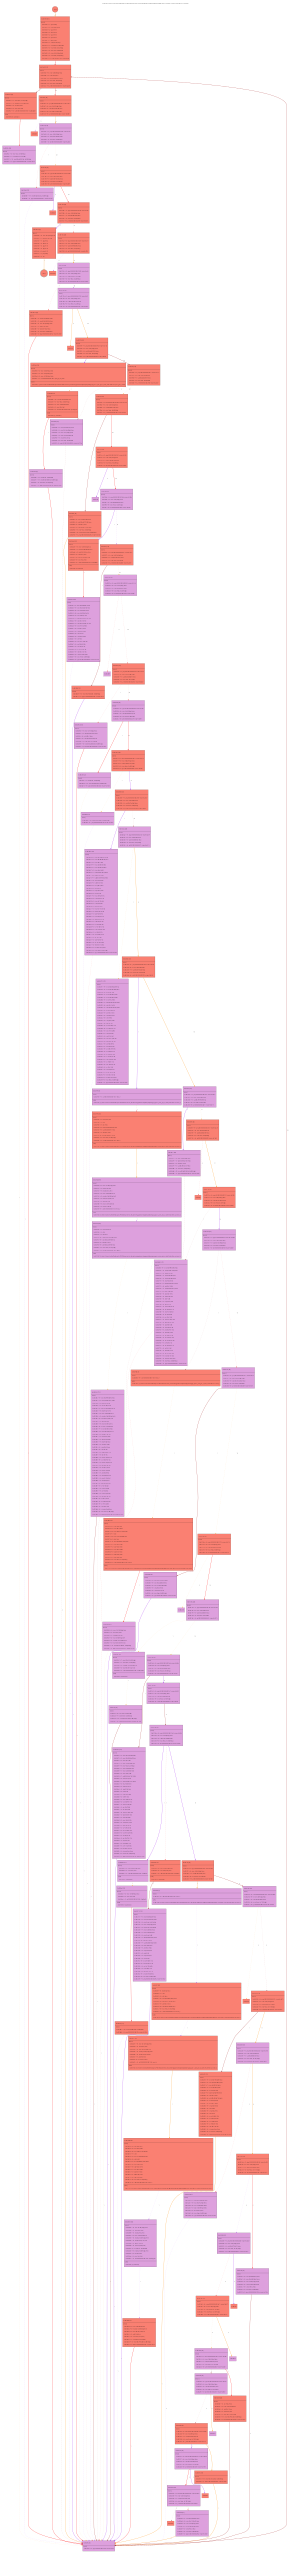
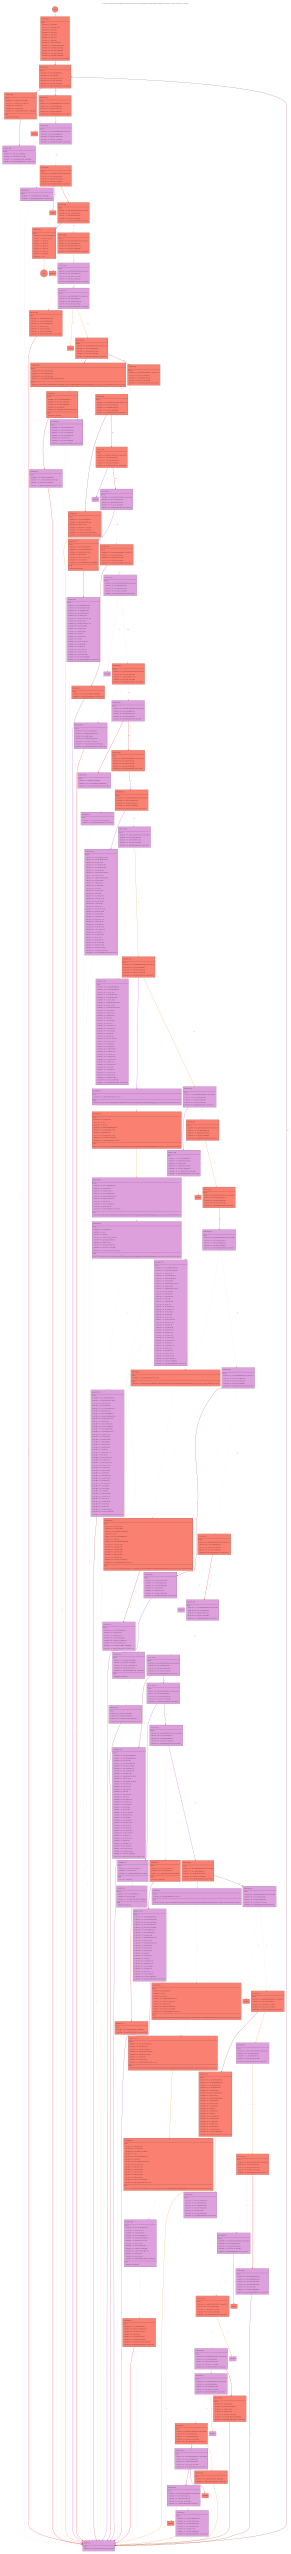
edge "0x4021de [28]" -> "0x402b99 [12]": now "0x4021c2 [28]" -> "0x402b99 [12]"
